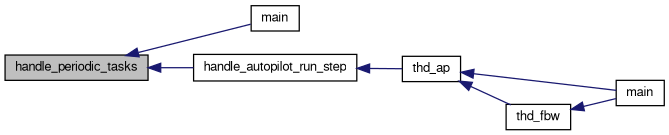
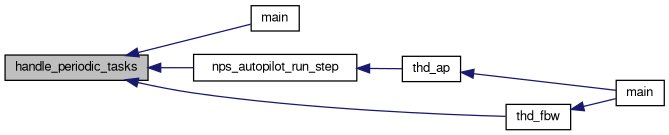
node "handle_autopilot_run_step": label "handle_autopilot_run_step" -> "nps_autopilot_run_step"
edge "thd_fbw" -> "thd_ap": now "thd_fbw" -> "handle_periodic_tasks"
